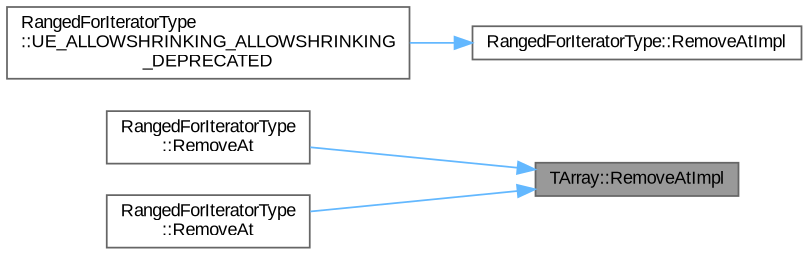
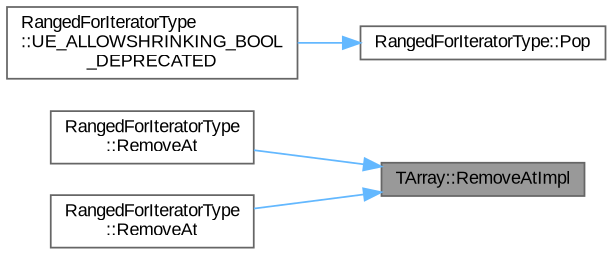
node "RangedForIteratorType ::UE_ALLOWSHRINKING_ALLOWSHRINKING _DEPRECATED": label "RangedForIteratorType ::UE_ALLOWSHRINKING_ALLOWSHRINKING _DEPRECATED" -> "RangedForIteratorType ::UE_ALLOWSHRINKING_BOOL _DEPRECATED"
node "RangedForIteratorType::RemoveAtImpl": label "RangedForIteratorType::RemoveAtImpl" -> "RangedForIteratorType::Pop"
